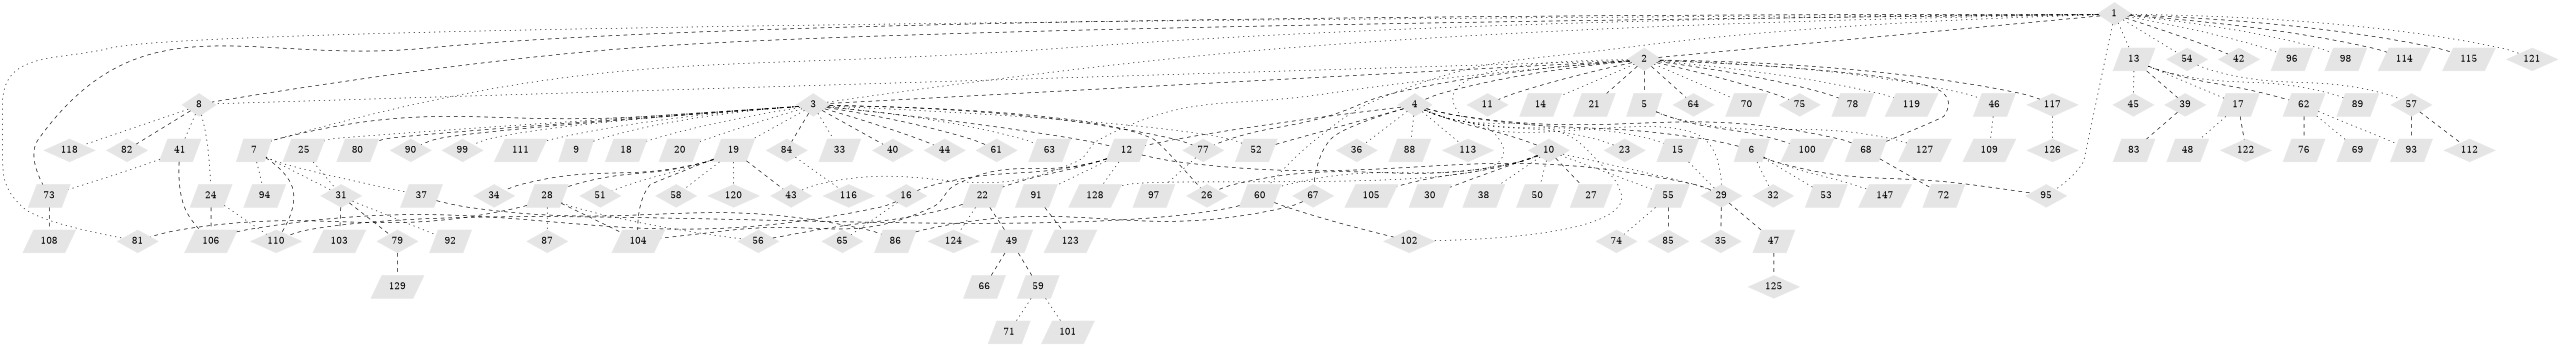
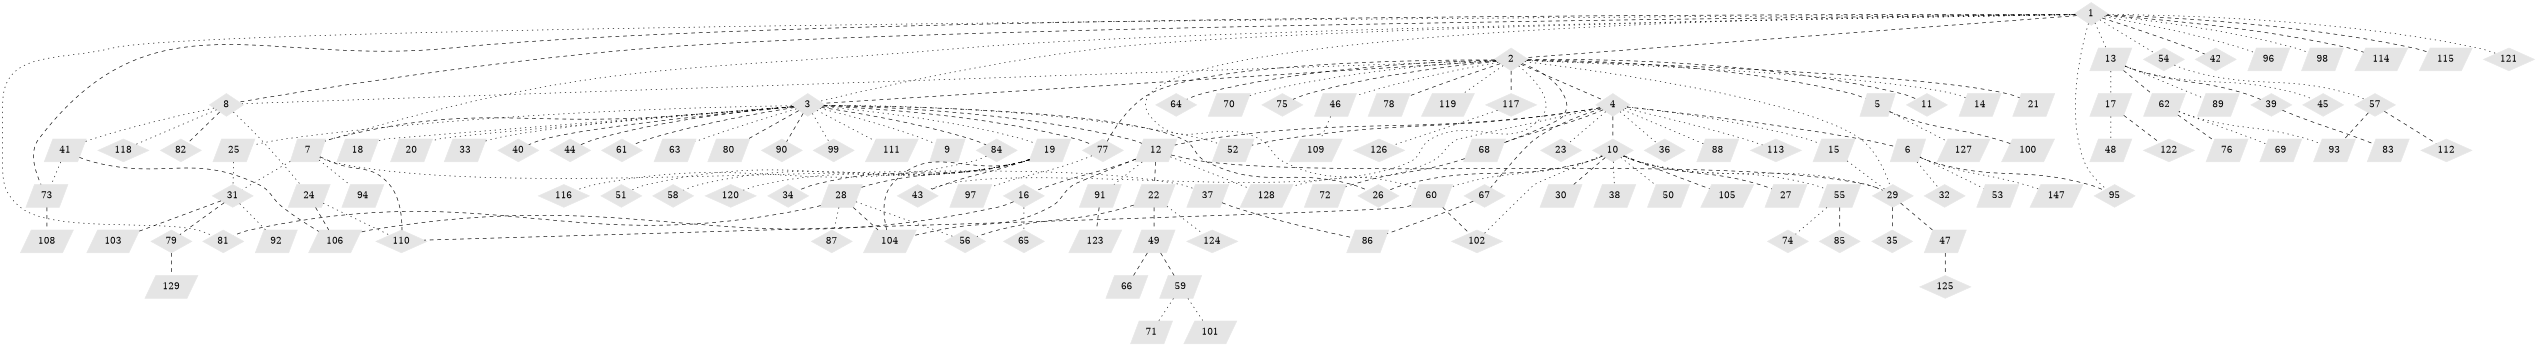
edge "4" -- "102": now "10" -- "102"
